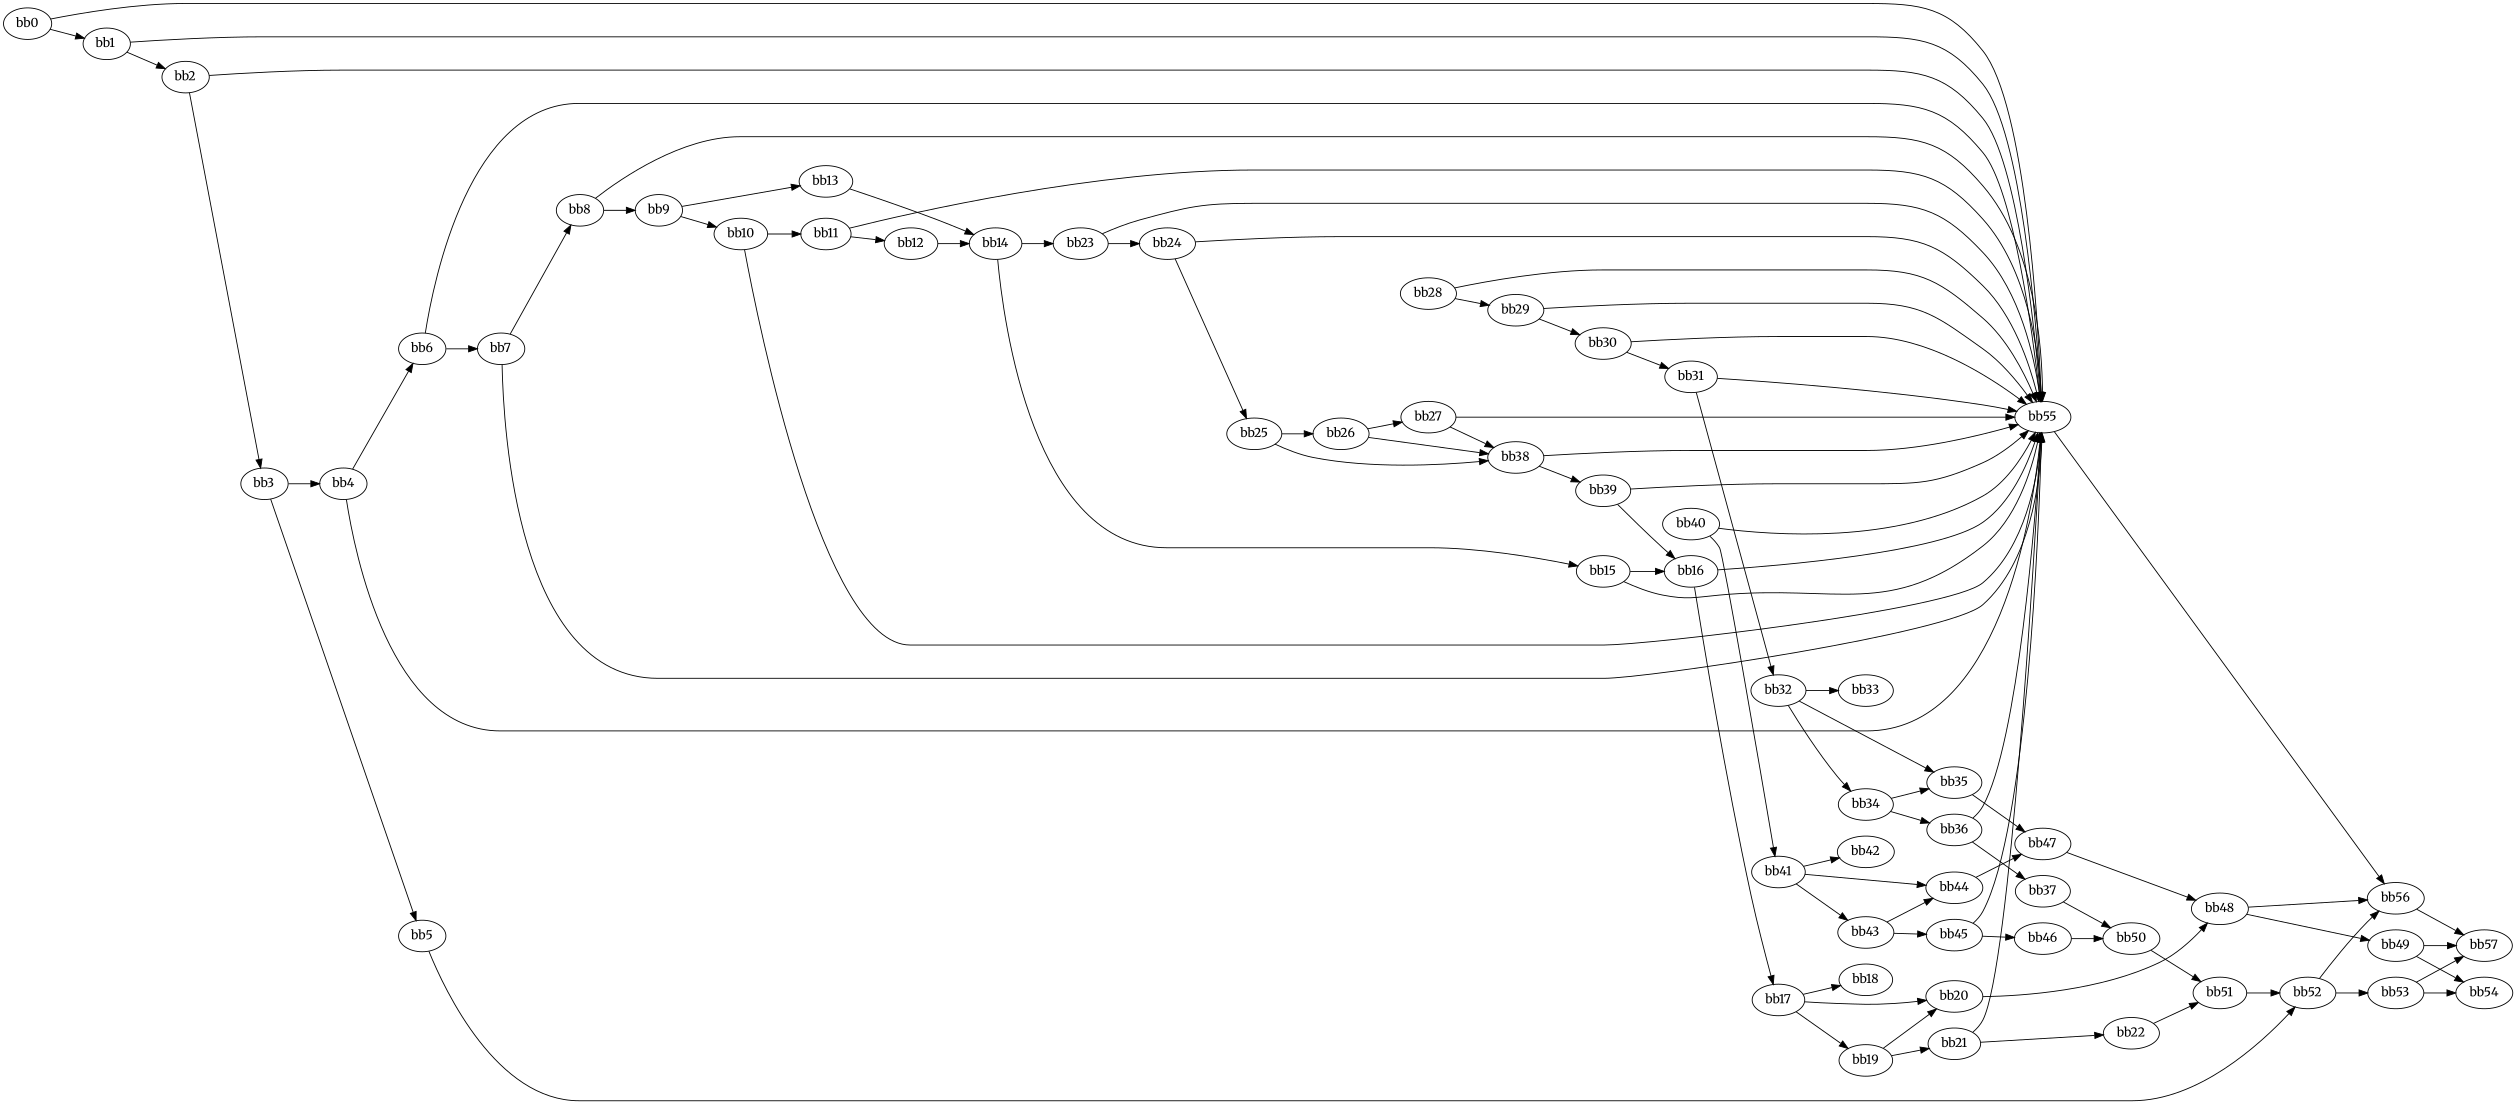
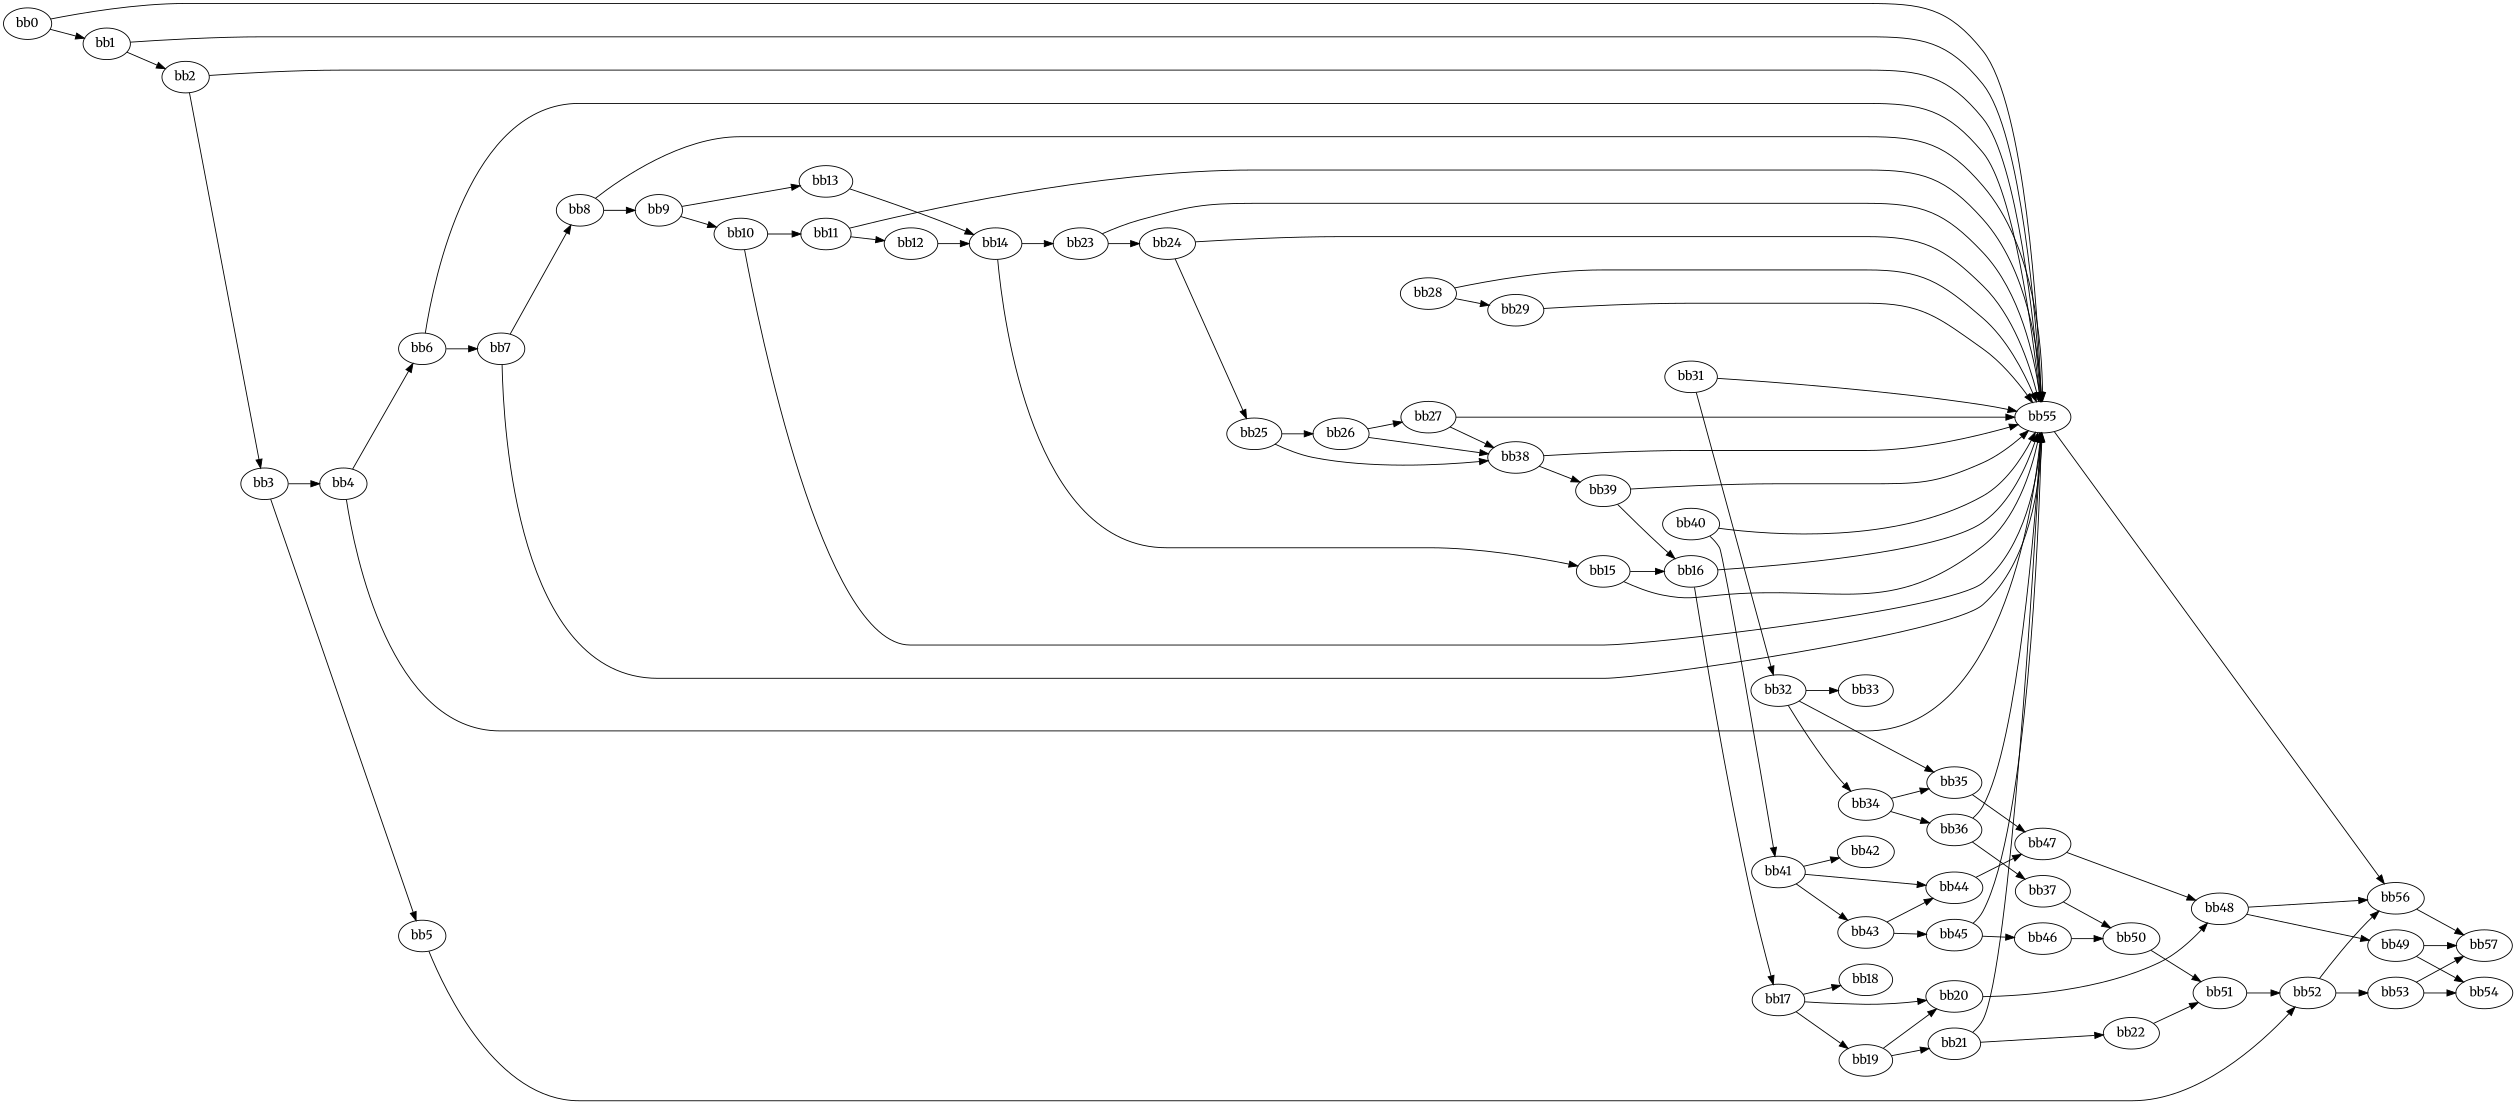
node "bb30": removed
